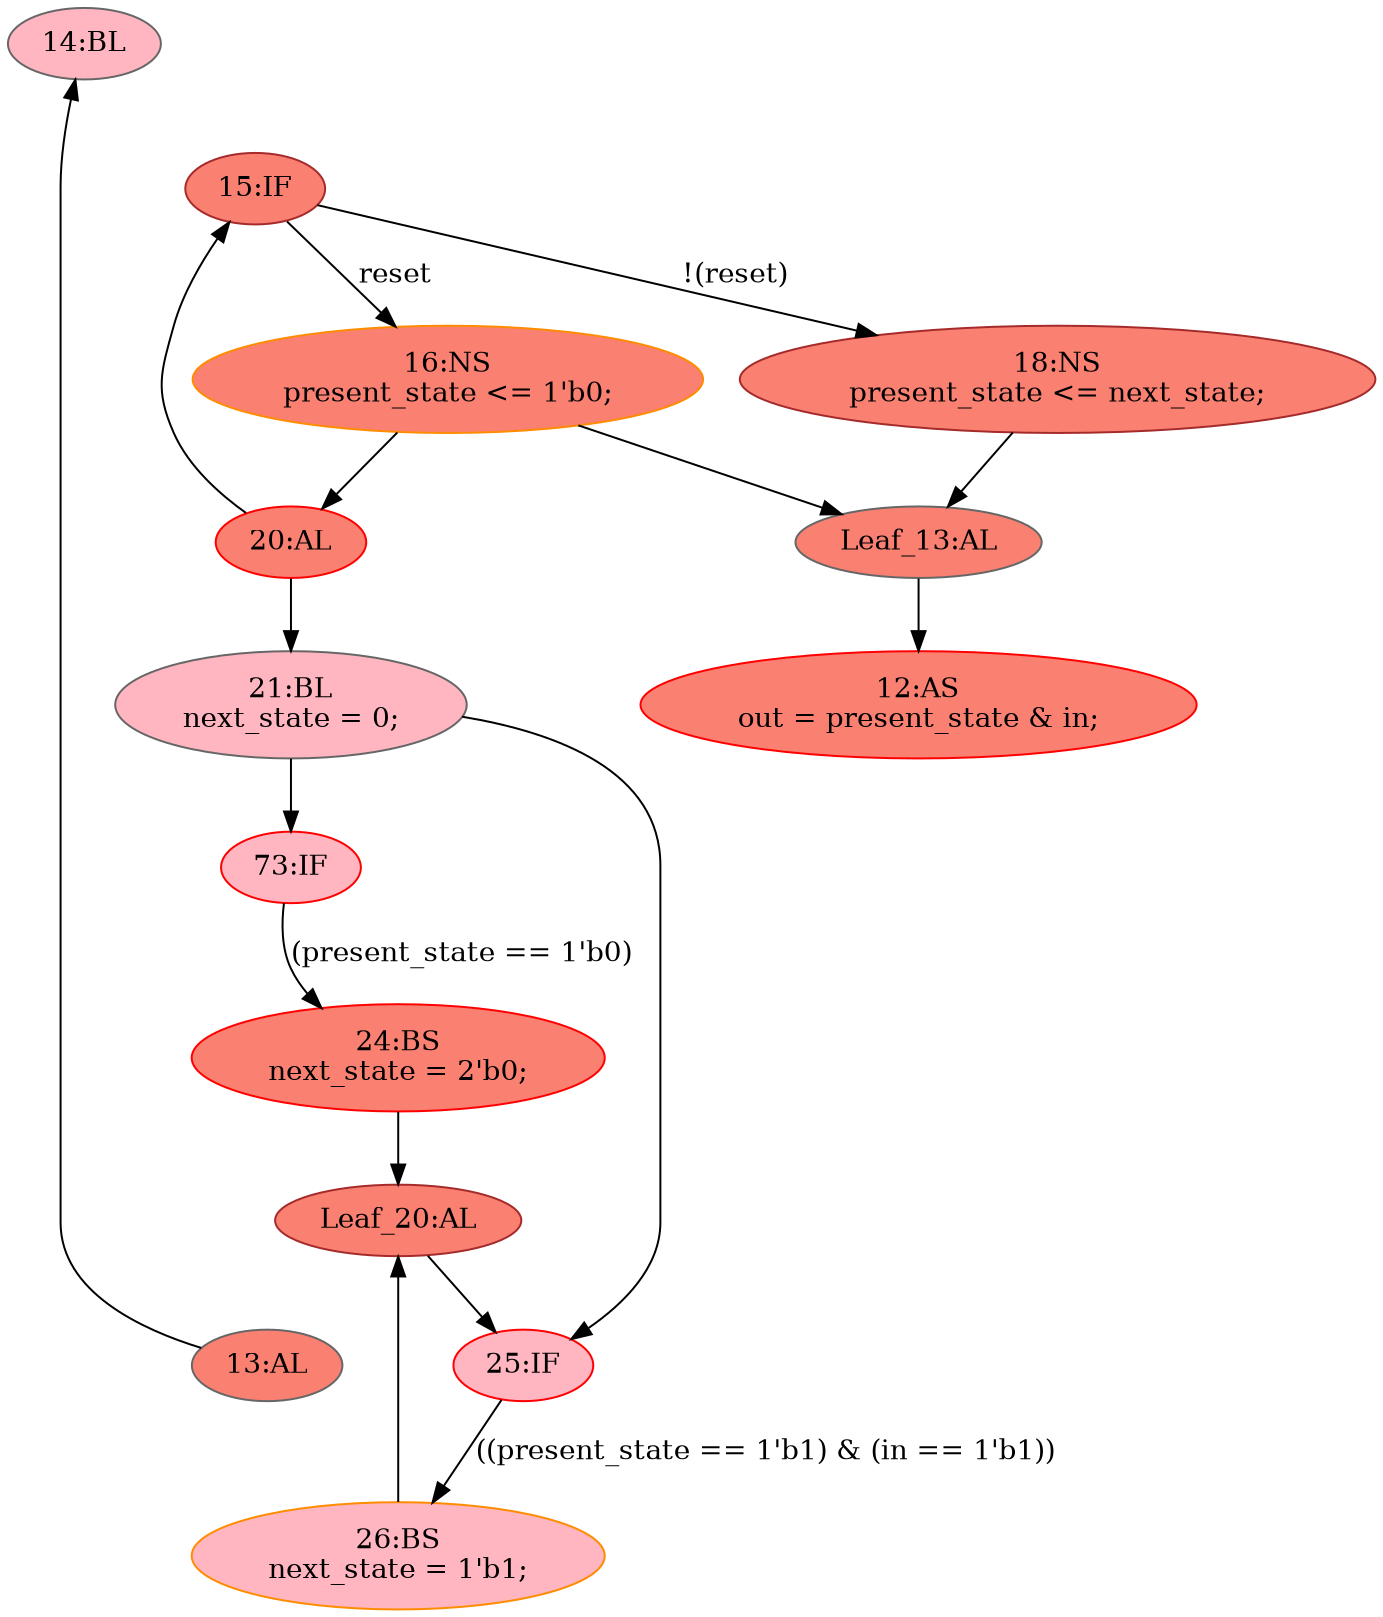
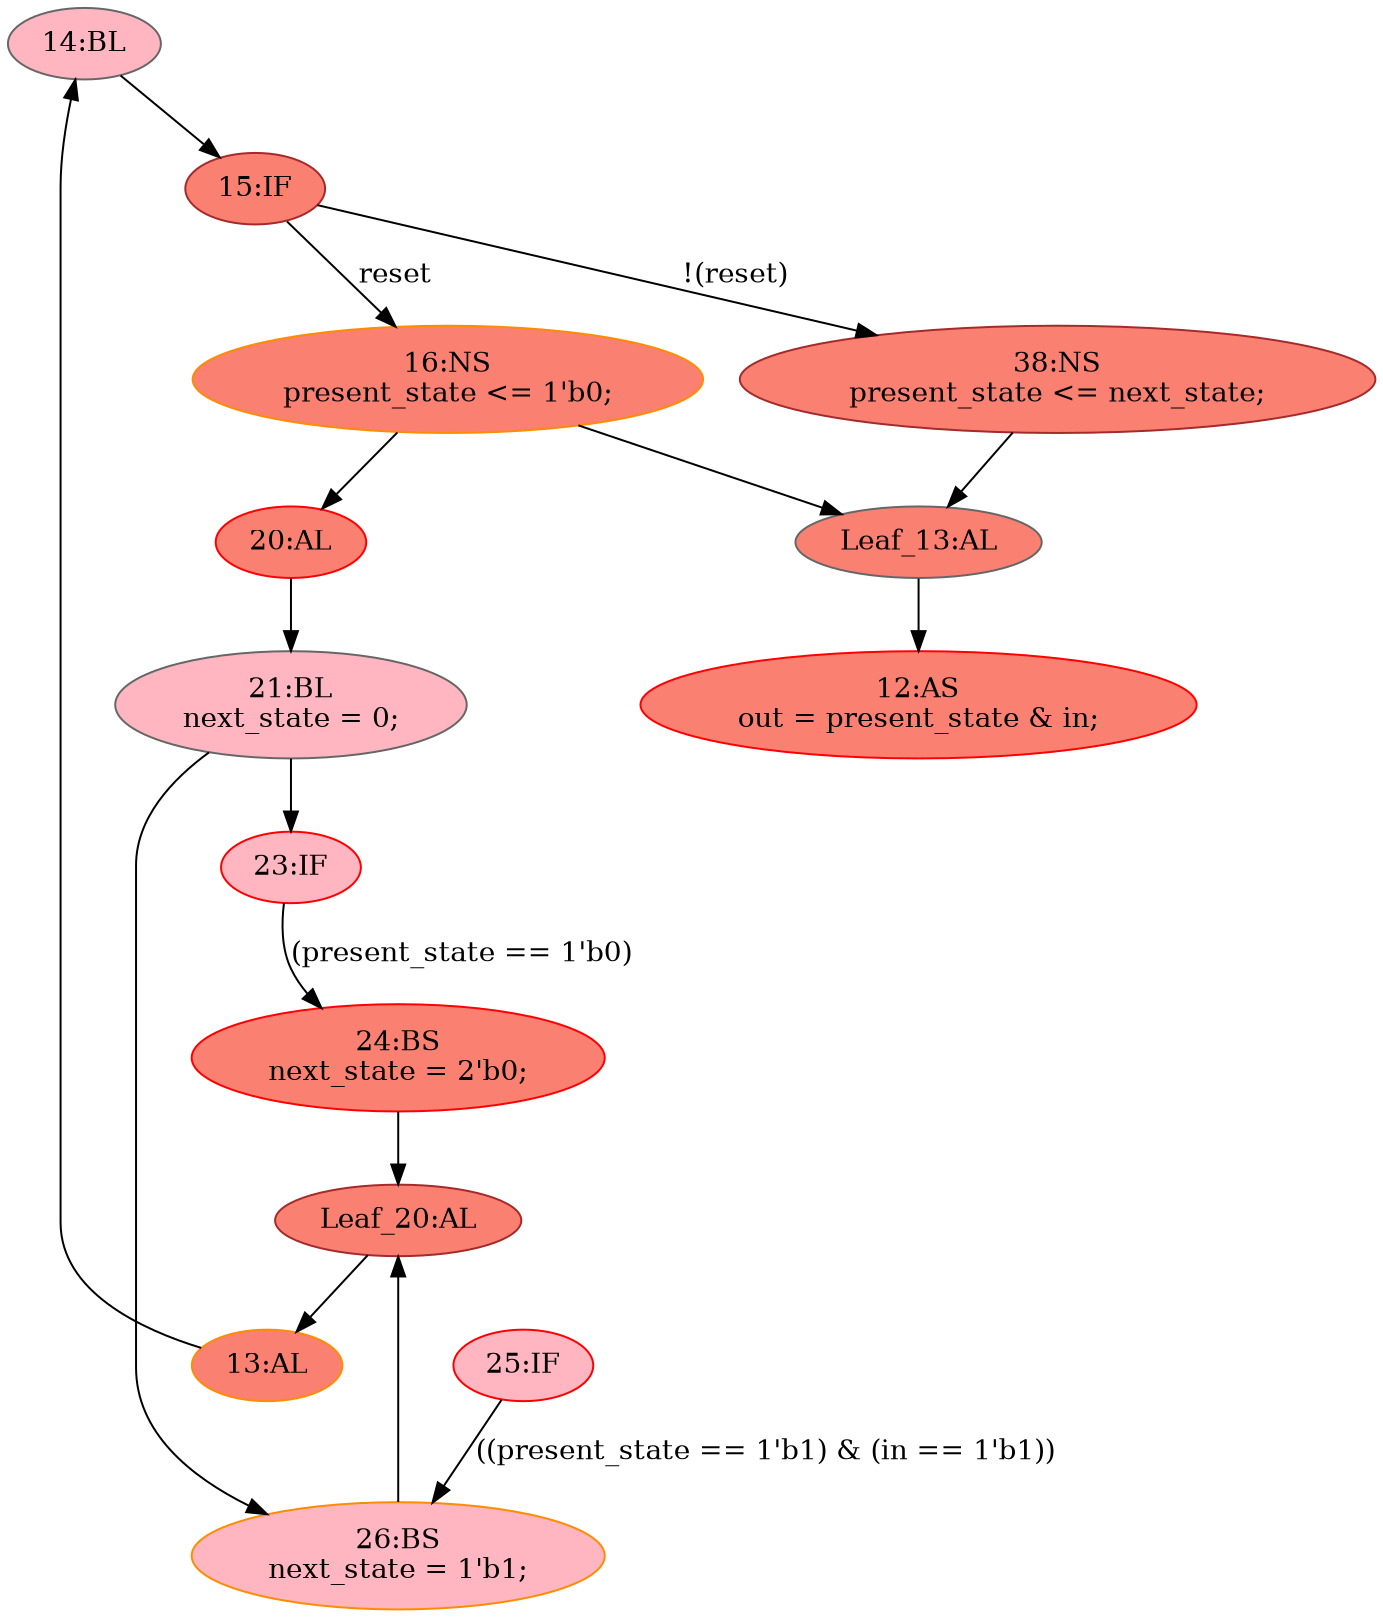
node "18:NS present_state <= next_state;": label "18:NS present_state <= next_state;" -> "38:NS present_state <= next_state;"
edge "20:AL" -> "15:IF": now "14:BL" -> "15:IF"
node "73:IF": label "73:IF" -> "23:IF"
edge "21:BL next_state = 0;" -> "25:IF": now "21:BL next_state = 0;" -> "26:BS next_state = 1'b1;"
edge "Leaf_20:AL" -> "25:IF": now "Leaf_20:AL" -> "13:AL"
node "13:AL": color gray40 -> darkorange
